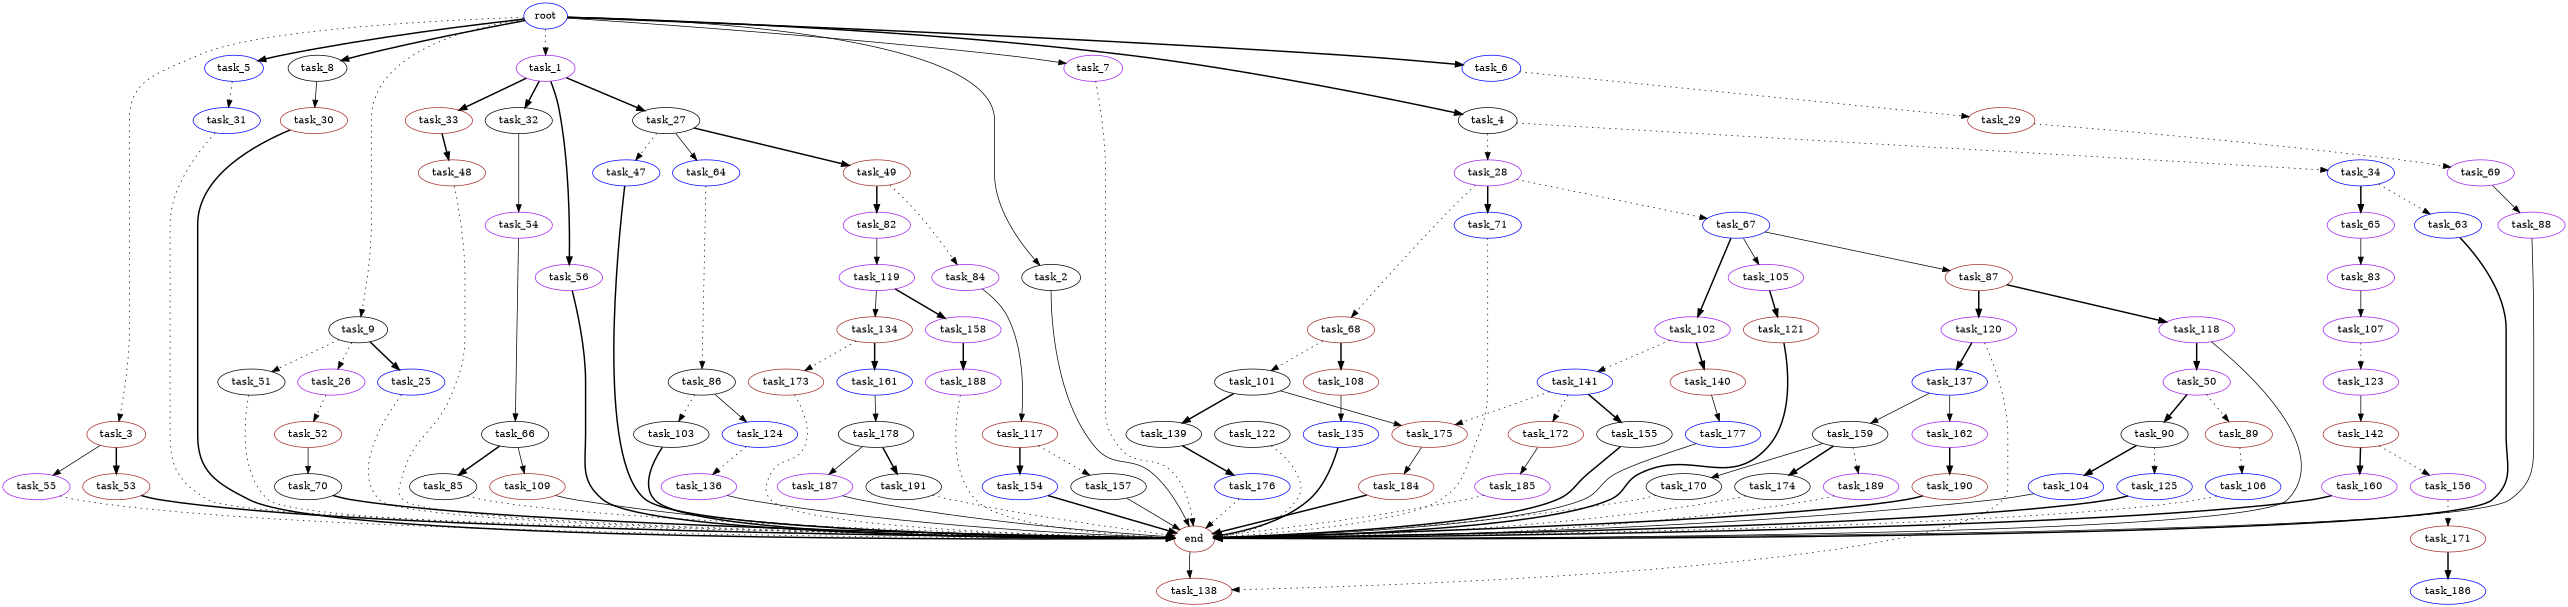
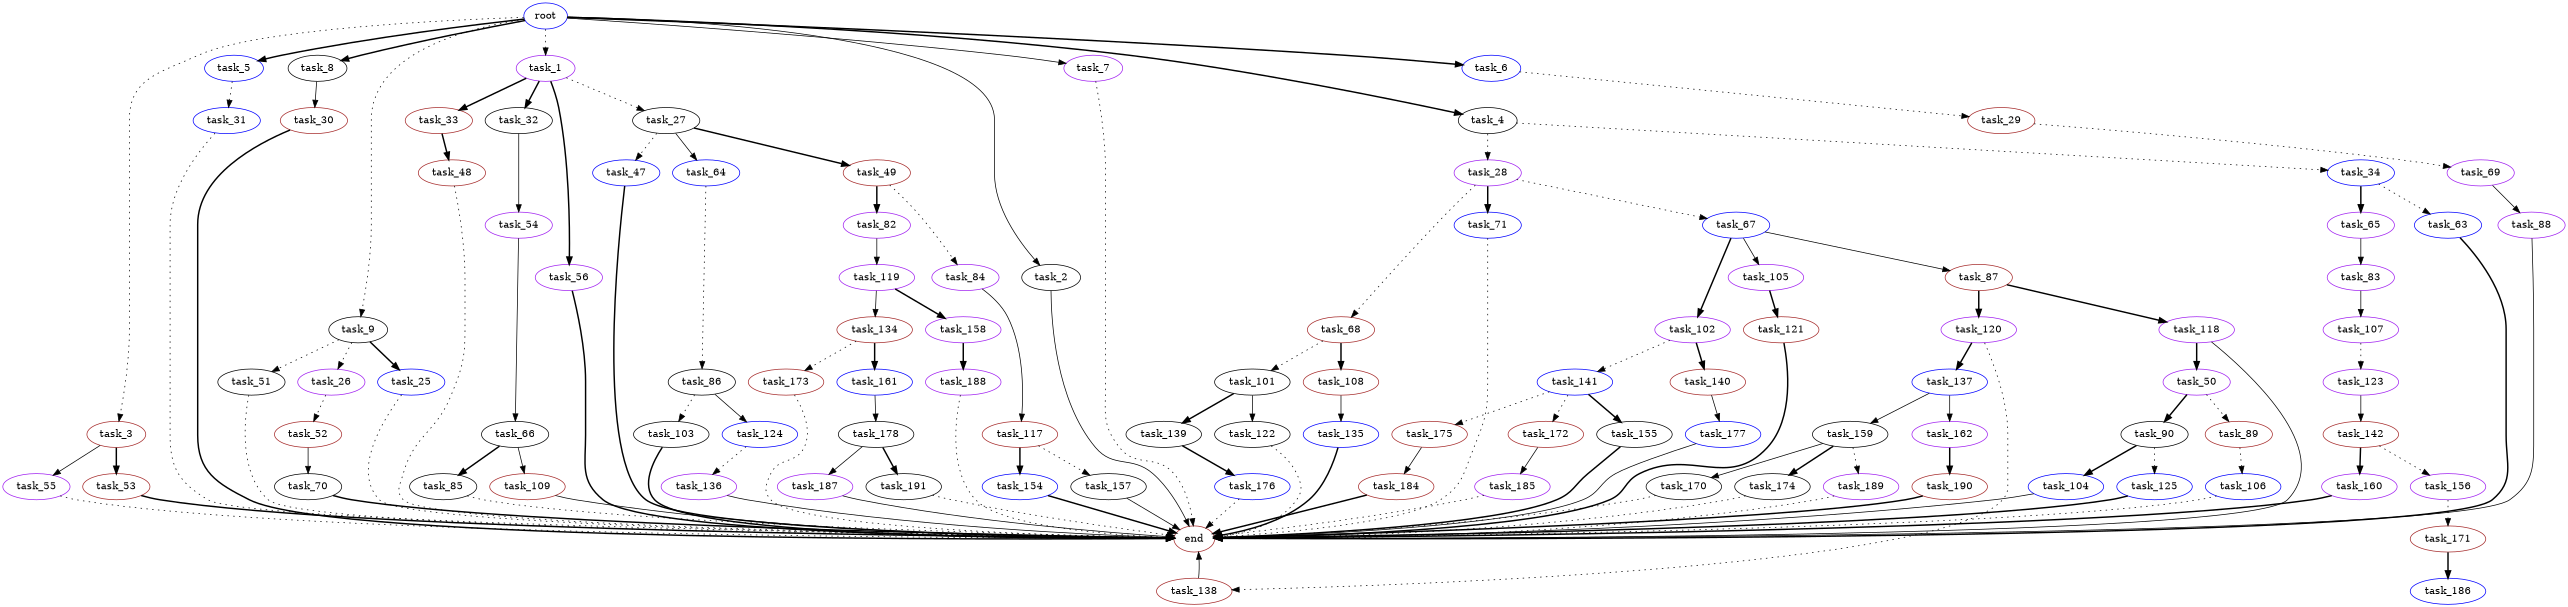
edge "task_1" -> "task_27": style bold -> dotted
edge "task_101" -> "task_175": now "task_101" -> "task_122"
edge "end" -> "task_138": reversed
